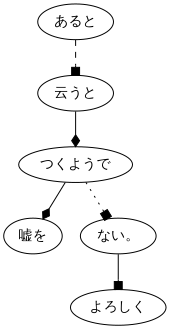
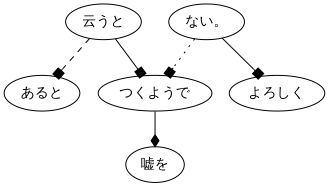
edge "あると" -> "云うと": reversed
edge "云うと" -> "つくようで": arrowhead diamond -> box
edge "つくようで" -> "ない。": reversed
